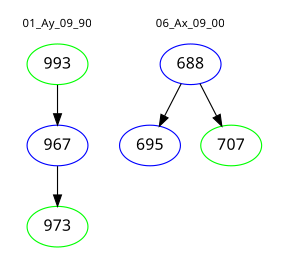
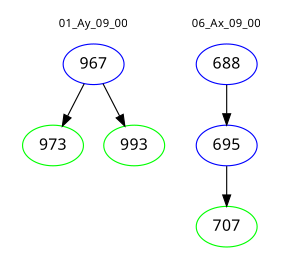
cluster "01_Ay_09_90": label "01_Ay_09_90" -> "01_Ay_09_00"
edge "993" -> "967": reversed
edge "688" -> "707": now "695" -> "707"
